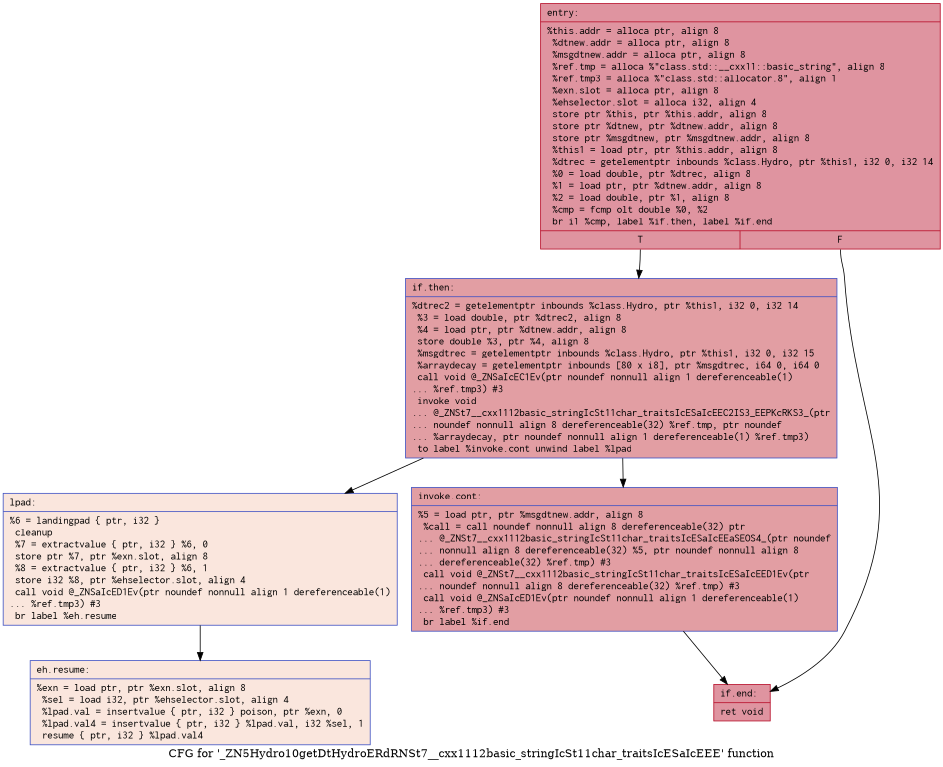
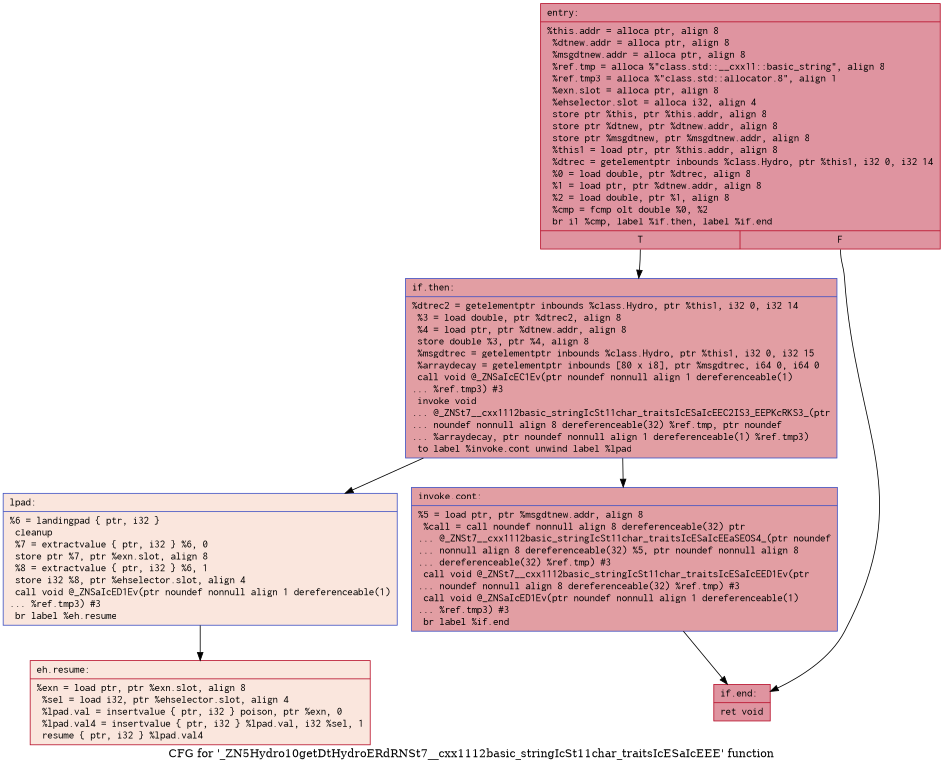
node "eh.resume:": color #3d50c3ff -> #b70d28ff
